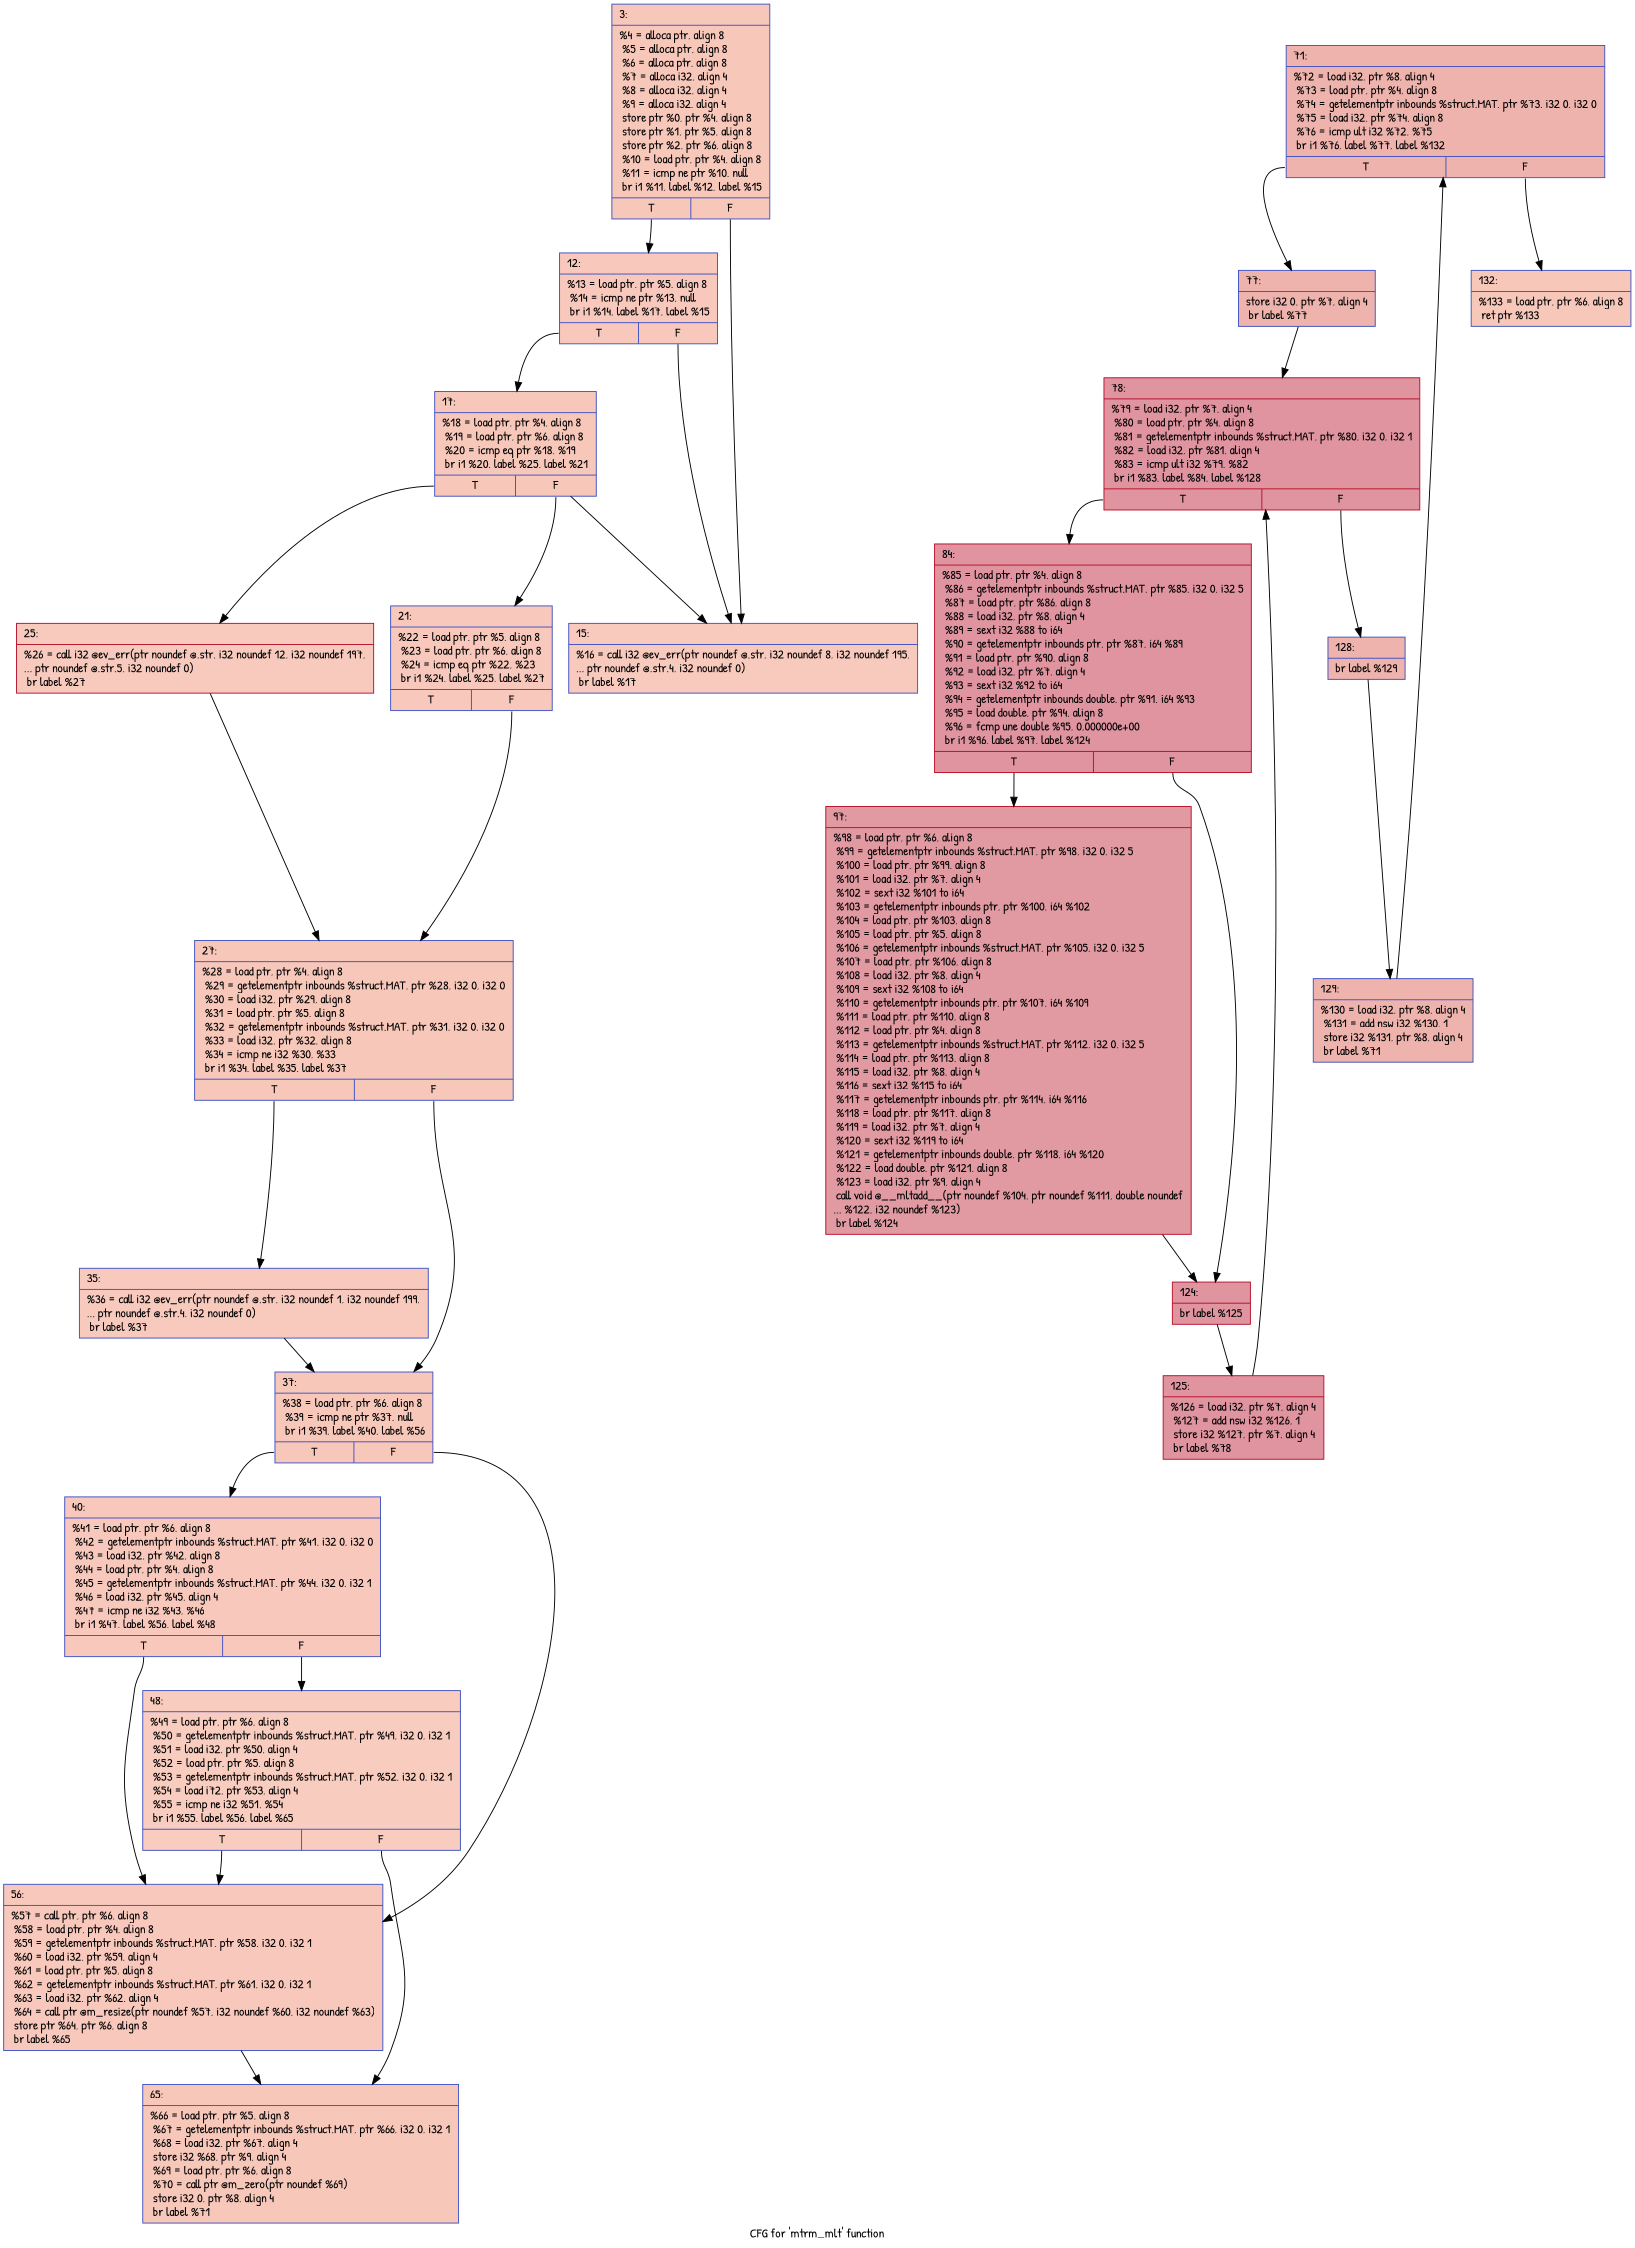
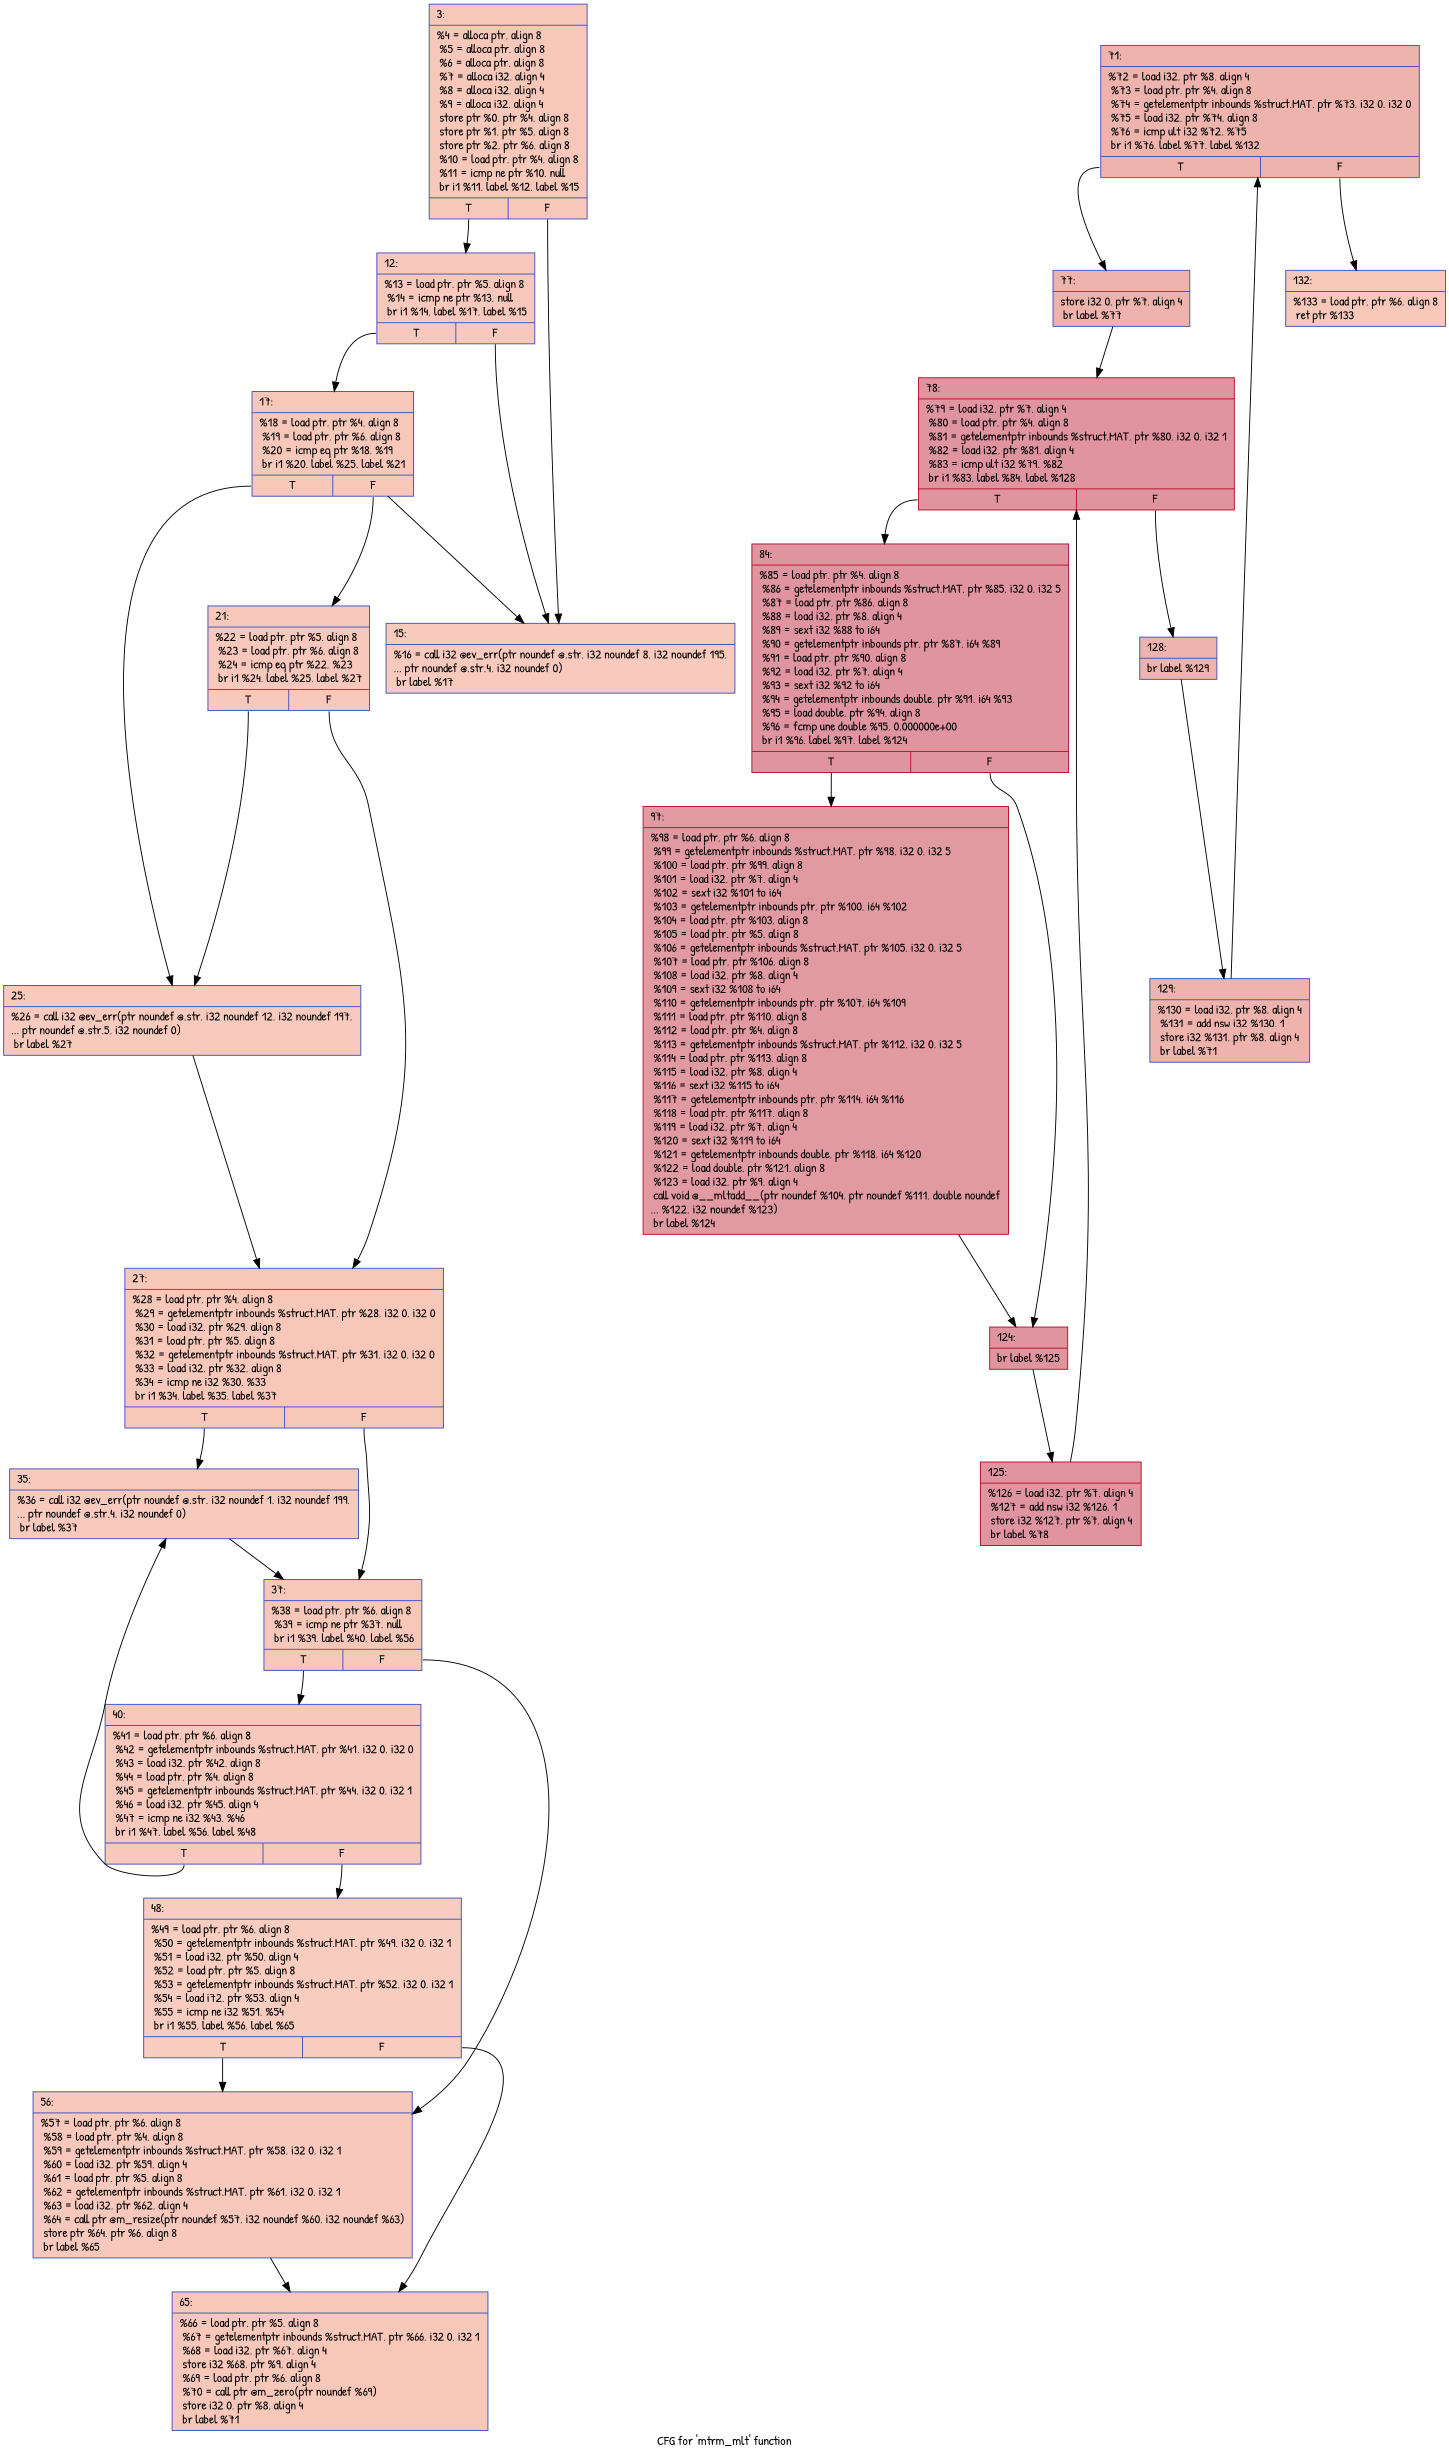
node "25:": color #b70d28ff -> #3d50c3ff
edge "21:" -> "25:": added
edge "40:" -> "56:": now "40:" -> "35:"
node "56:": text "%57 = call ptr, ptr %6, align 8" -> "%57 = load ptr, ptr %6, align 8"
